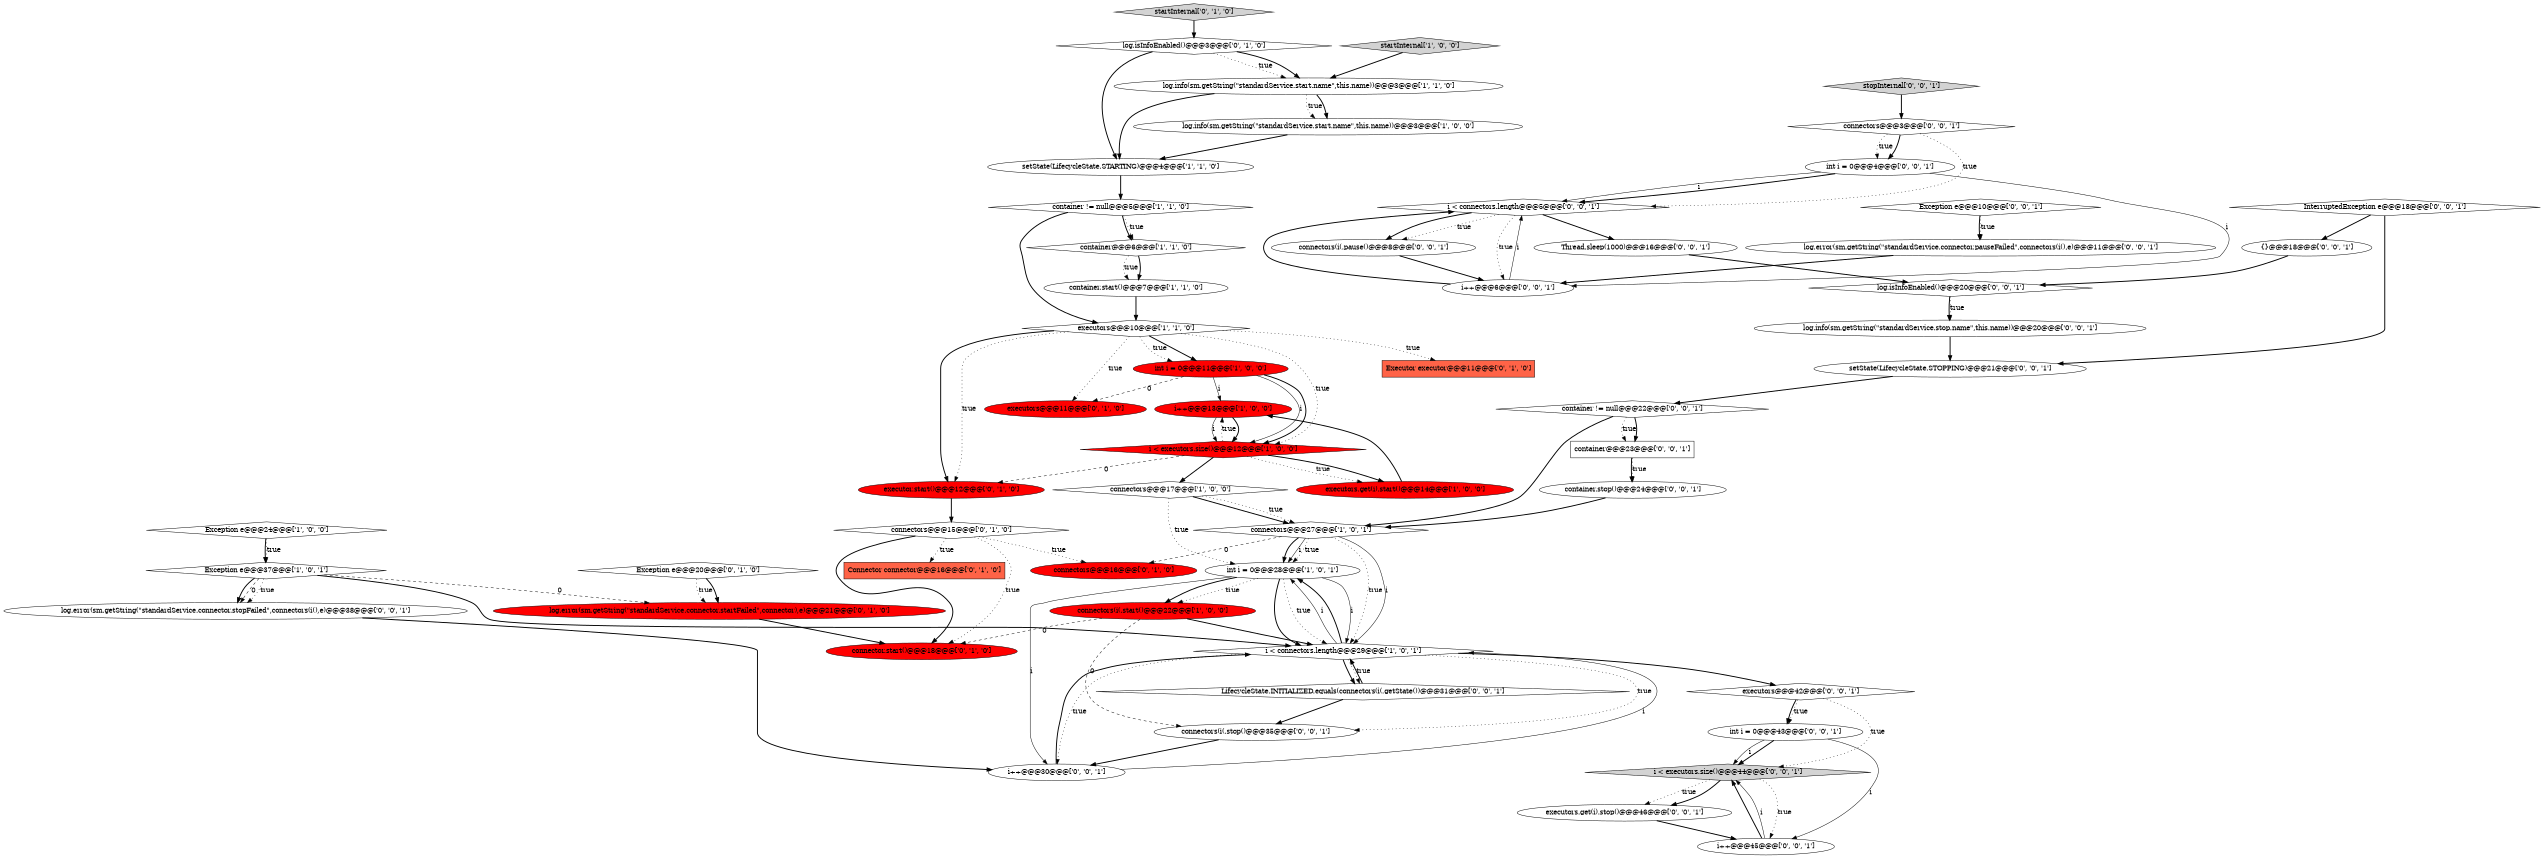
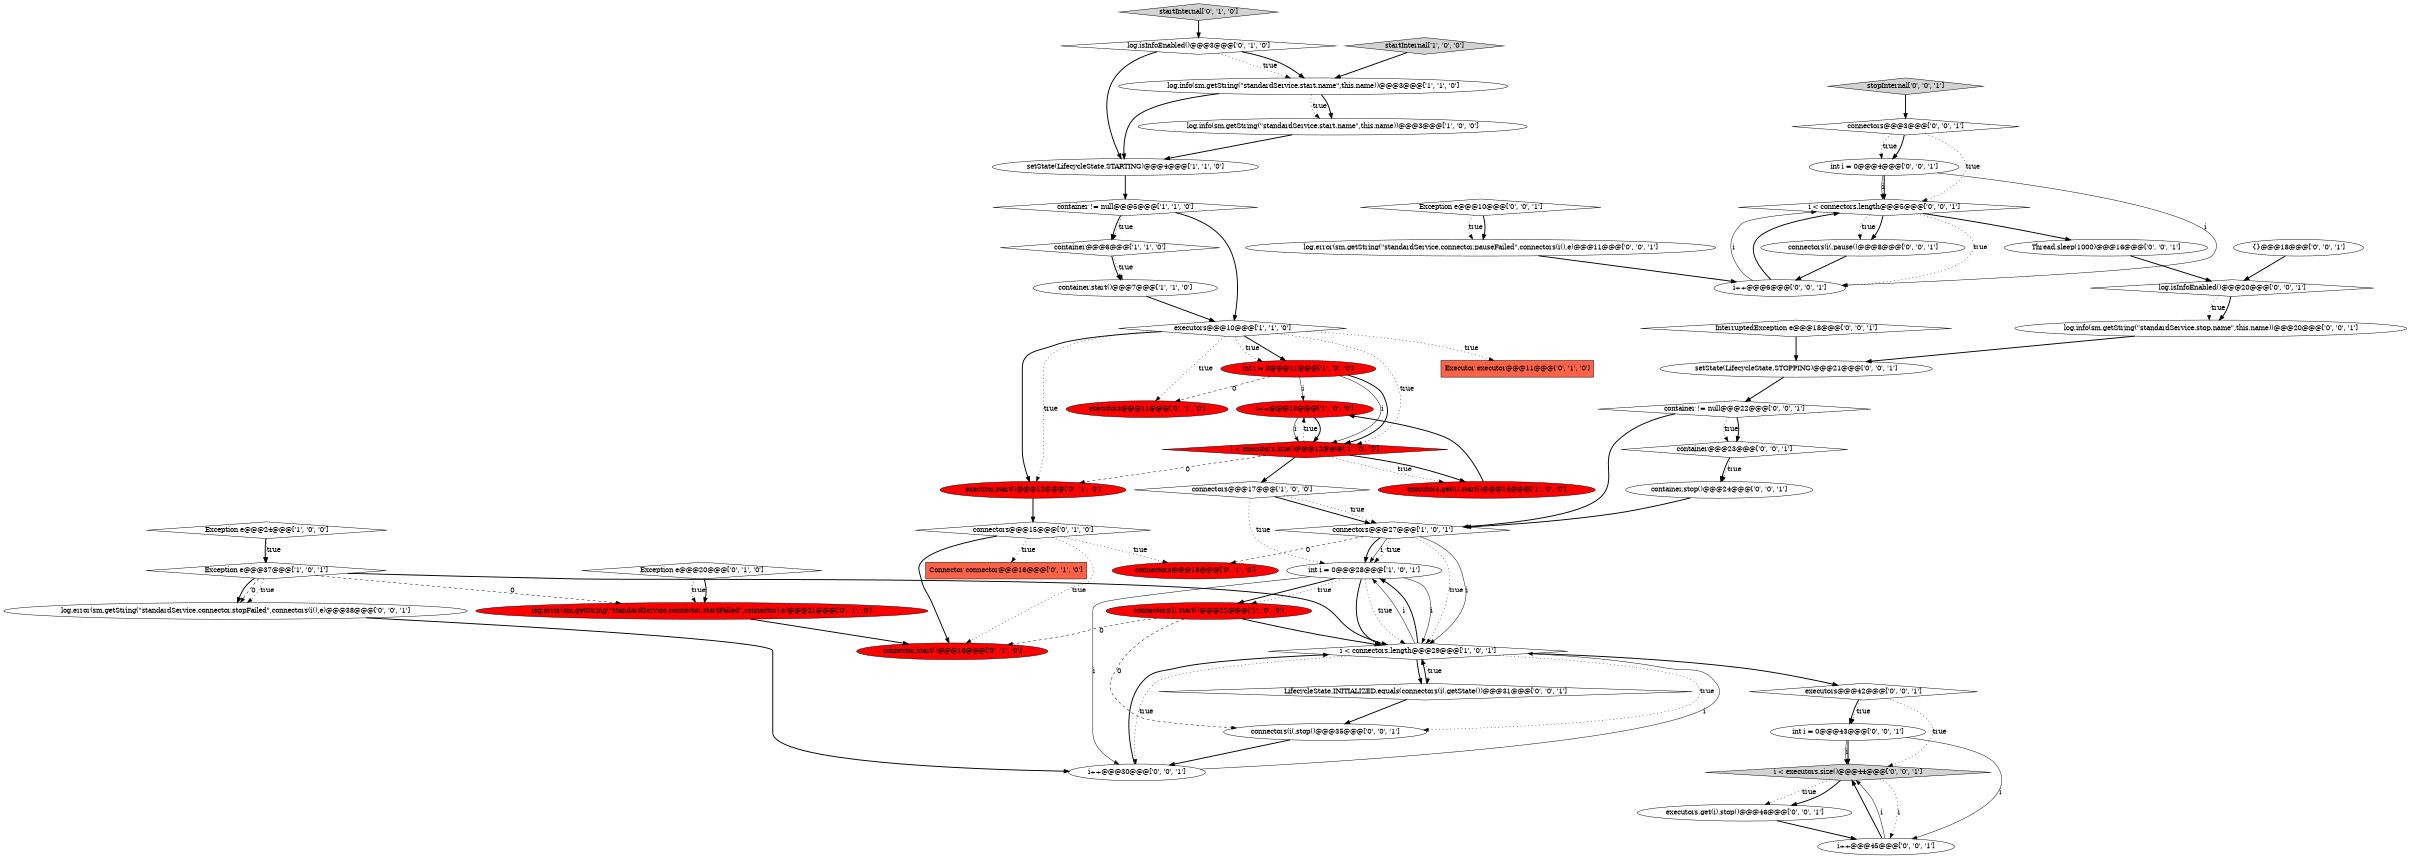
edge "InterruptedException e@@@18@@@['0', '0', '1']" -> "{}@@@18@@@['0', '0', '1']": removed
node "container@@@23@@@['0', '0', '1']": shape box -> diamond
edge "i < executors.size()@@@44@@@['0', '0', '1']" -> "i++@@@45@@@['0', '0', '1']": label "true" -> "i"
